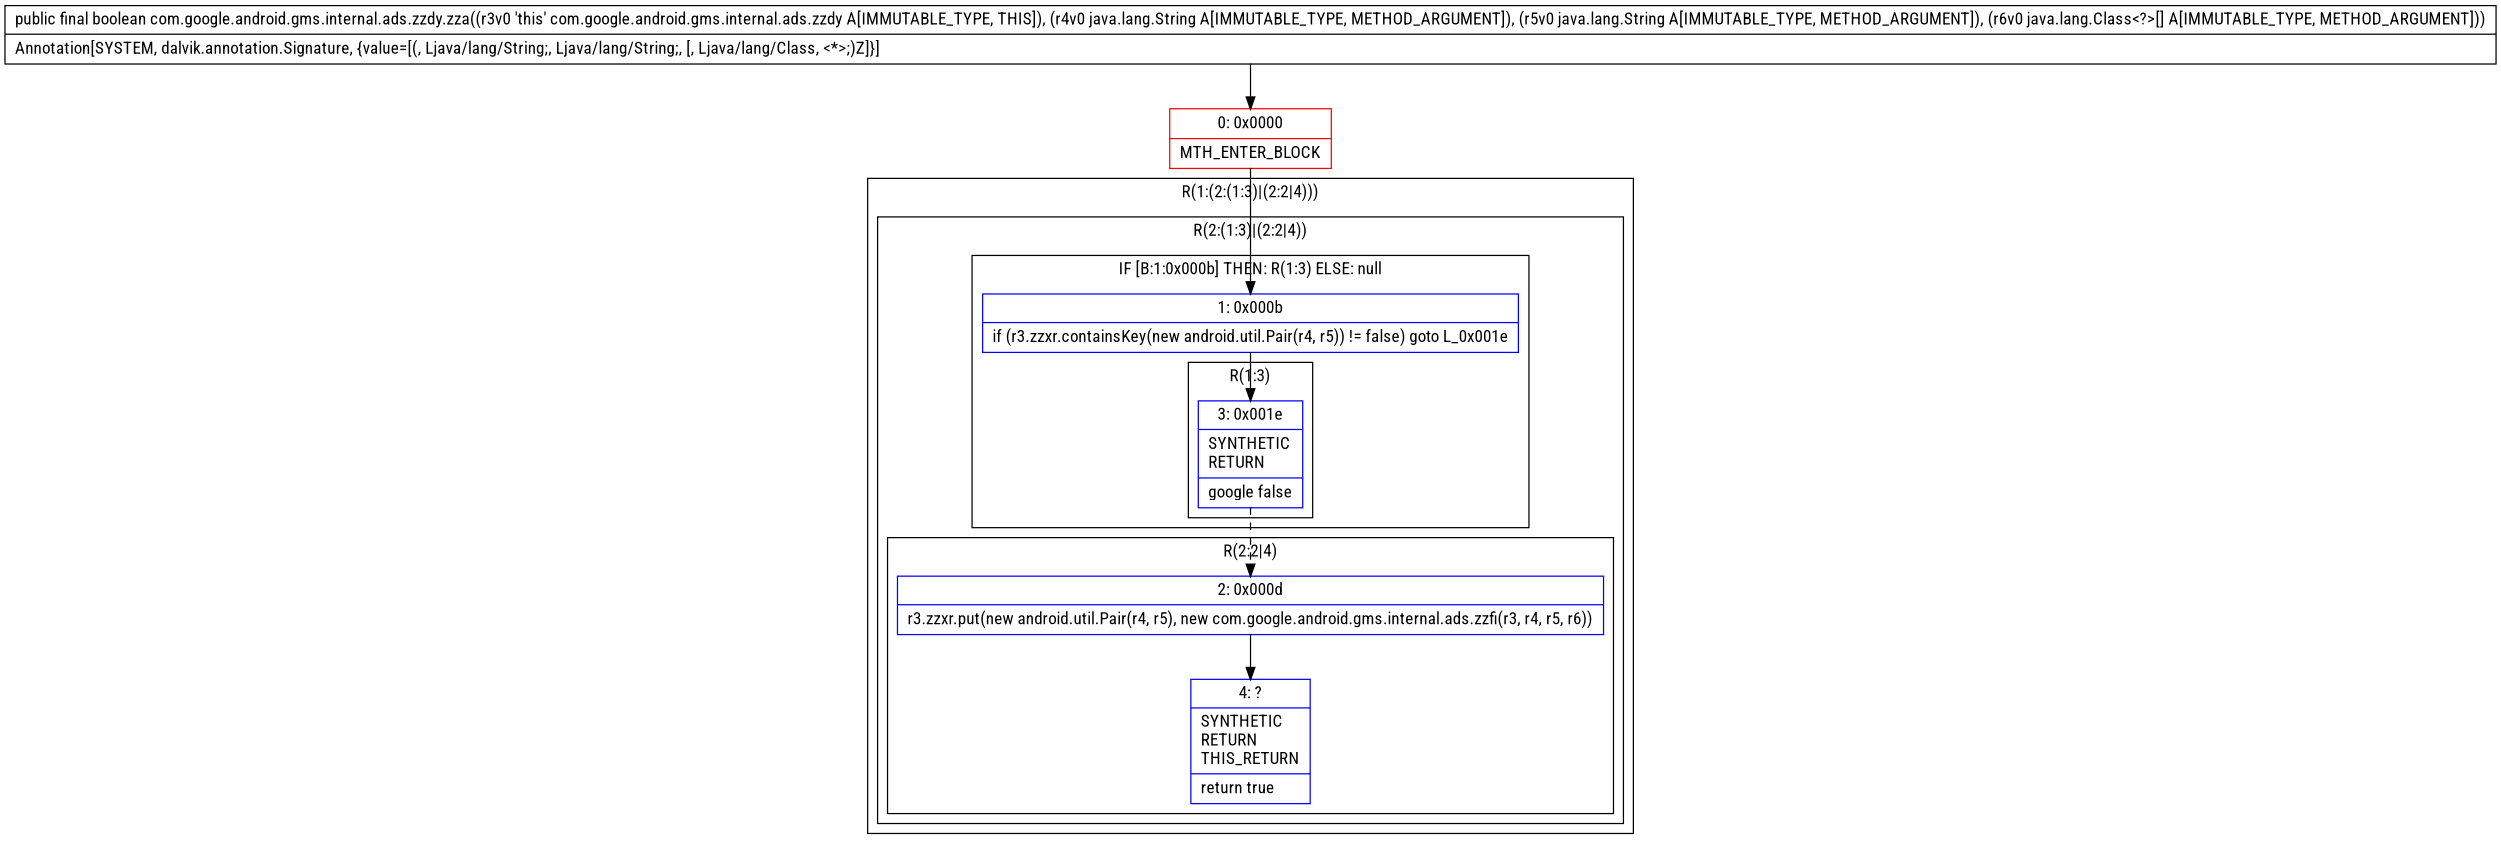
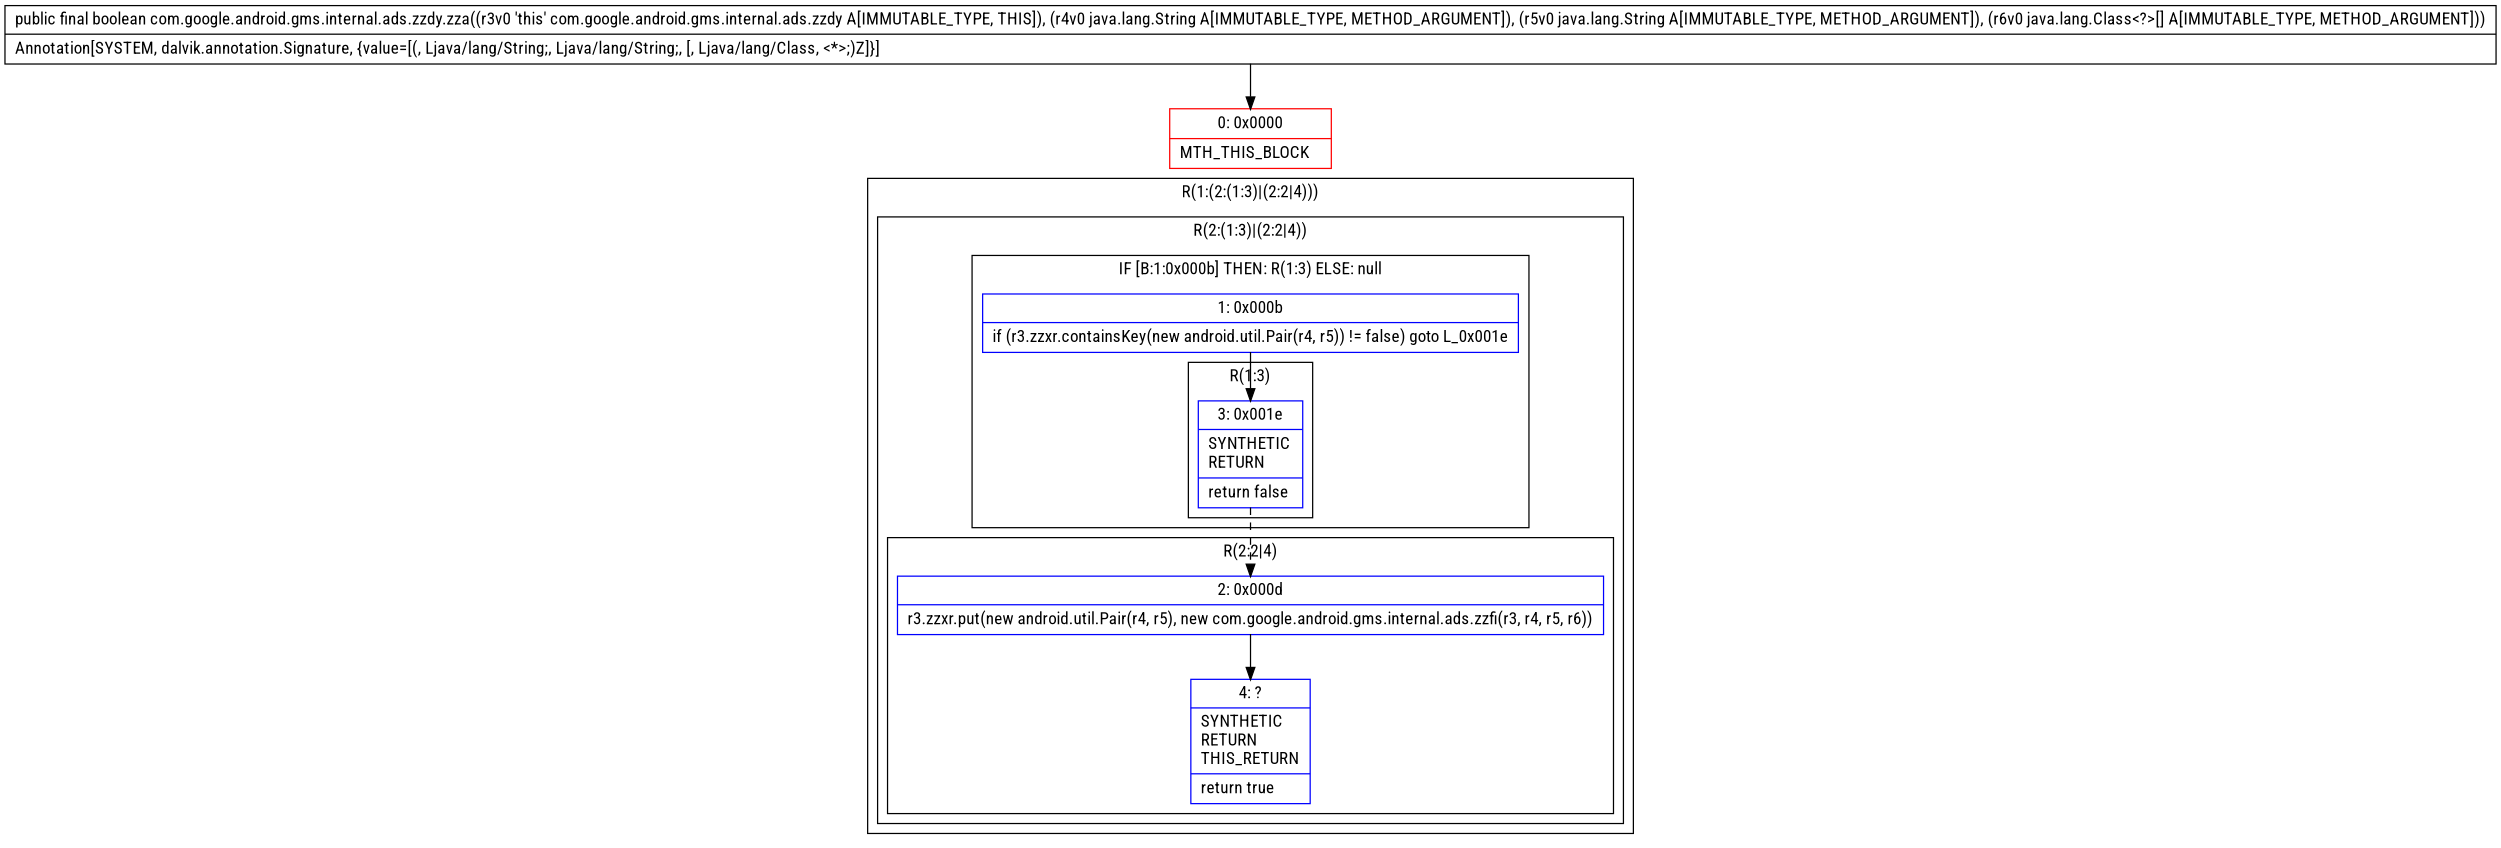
node "0: 0x0000": text "MTH_ENTER_BLOCK" -> "MTH_THIS_BLOCK"
edge "0: 0x0000" -> "1: 0x000b": removed
node "3: 0x001e": text "google false" -> "return false"
